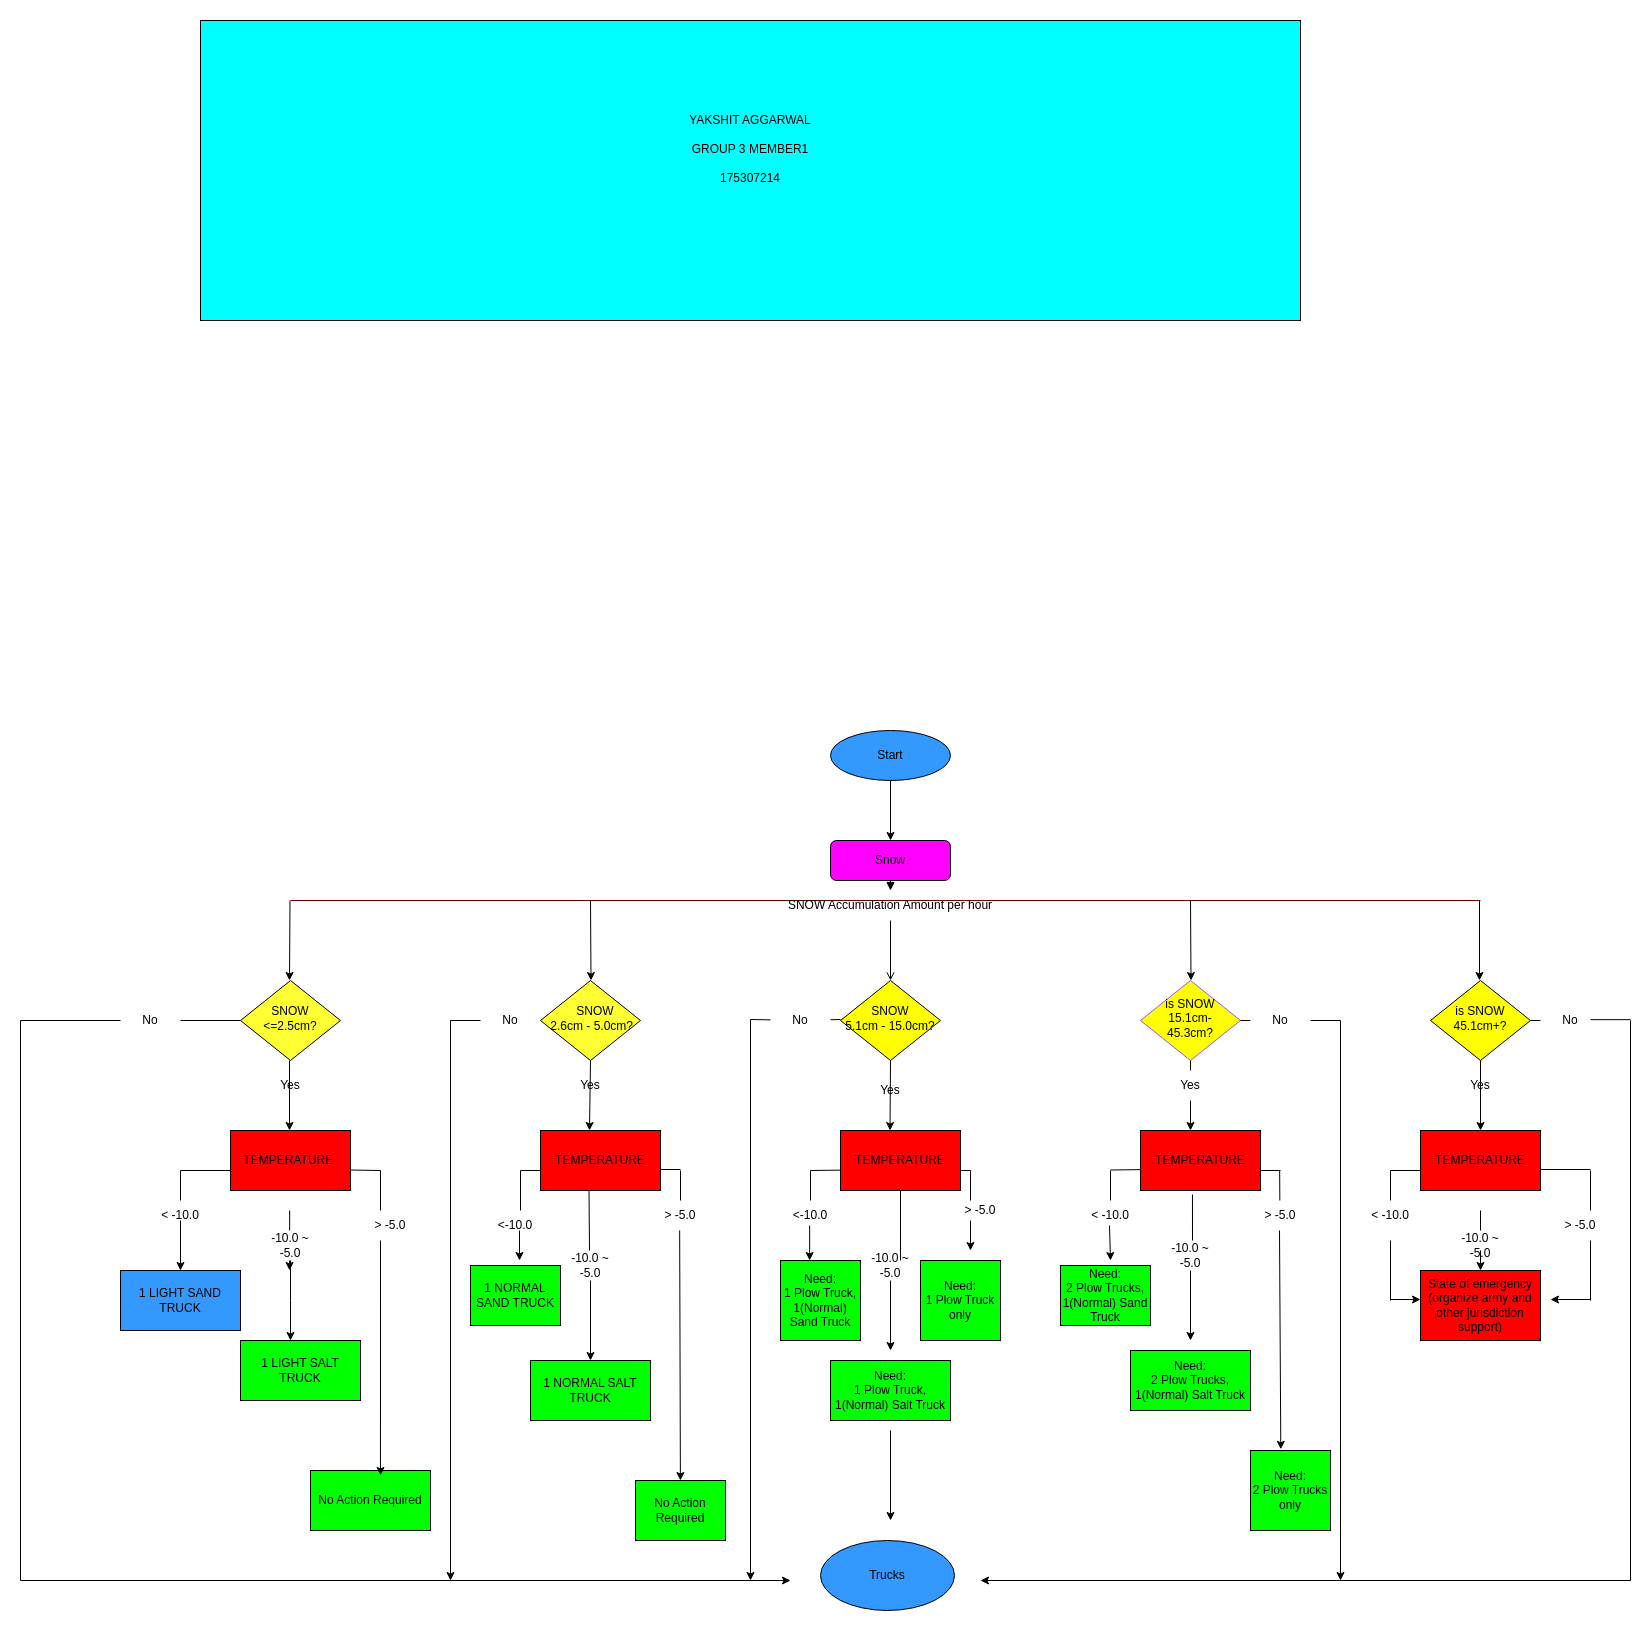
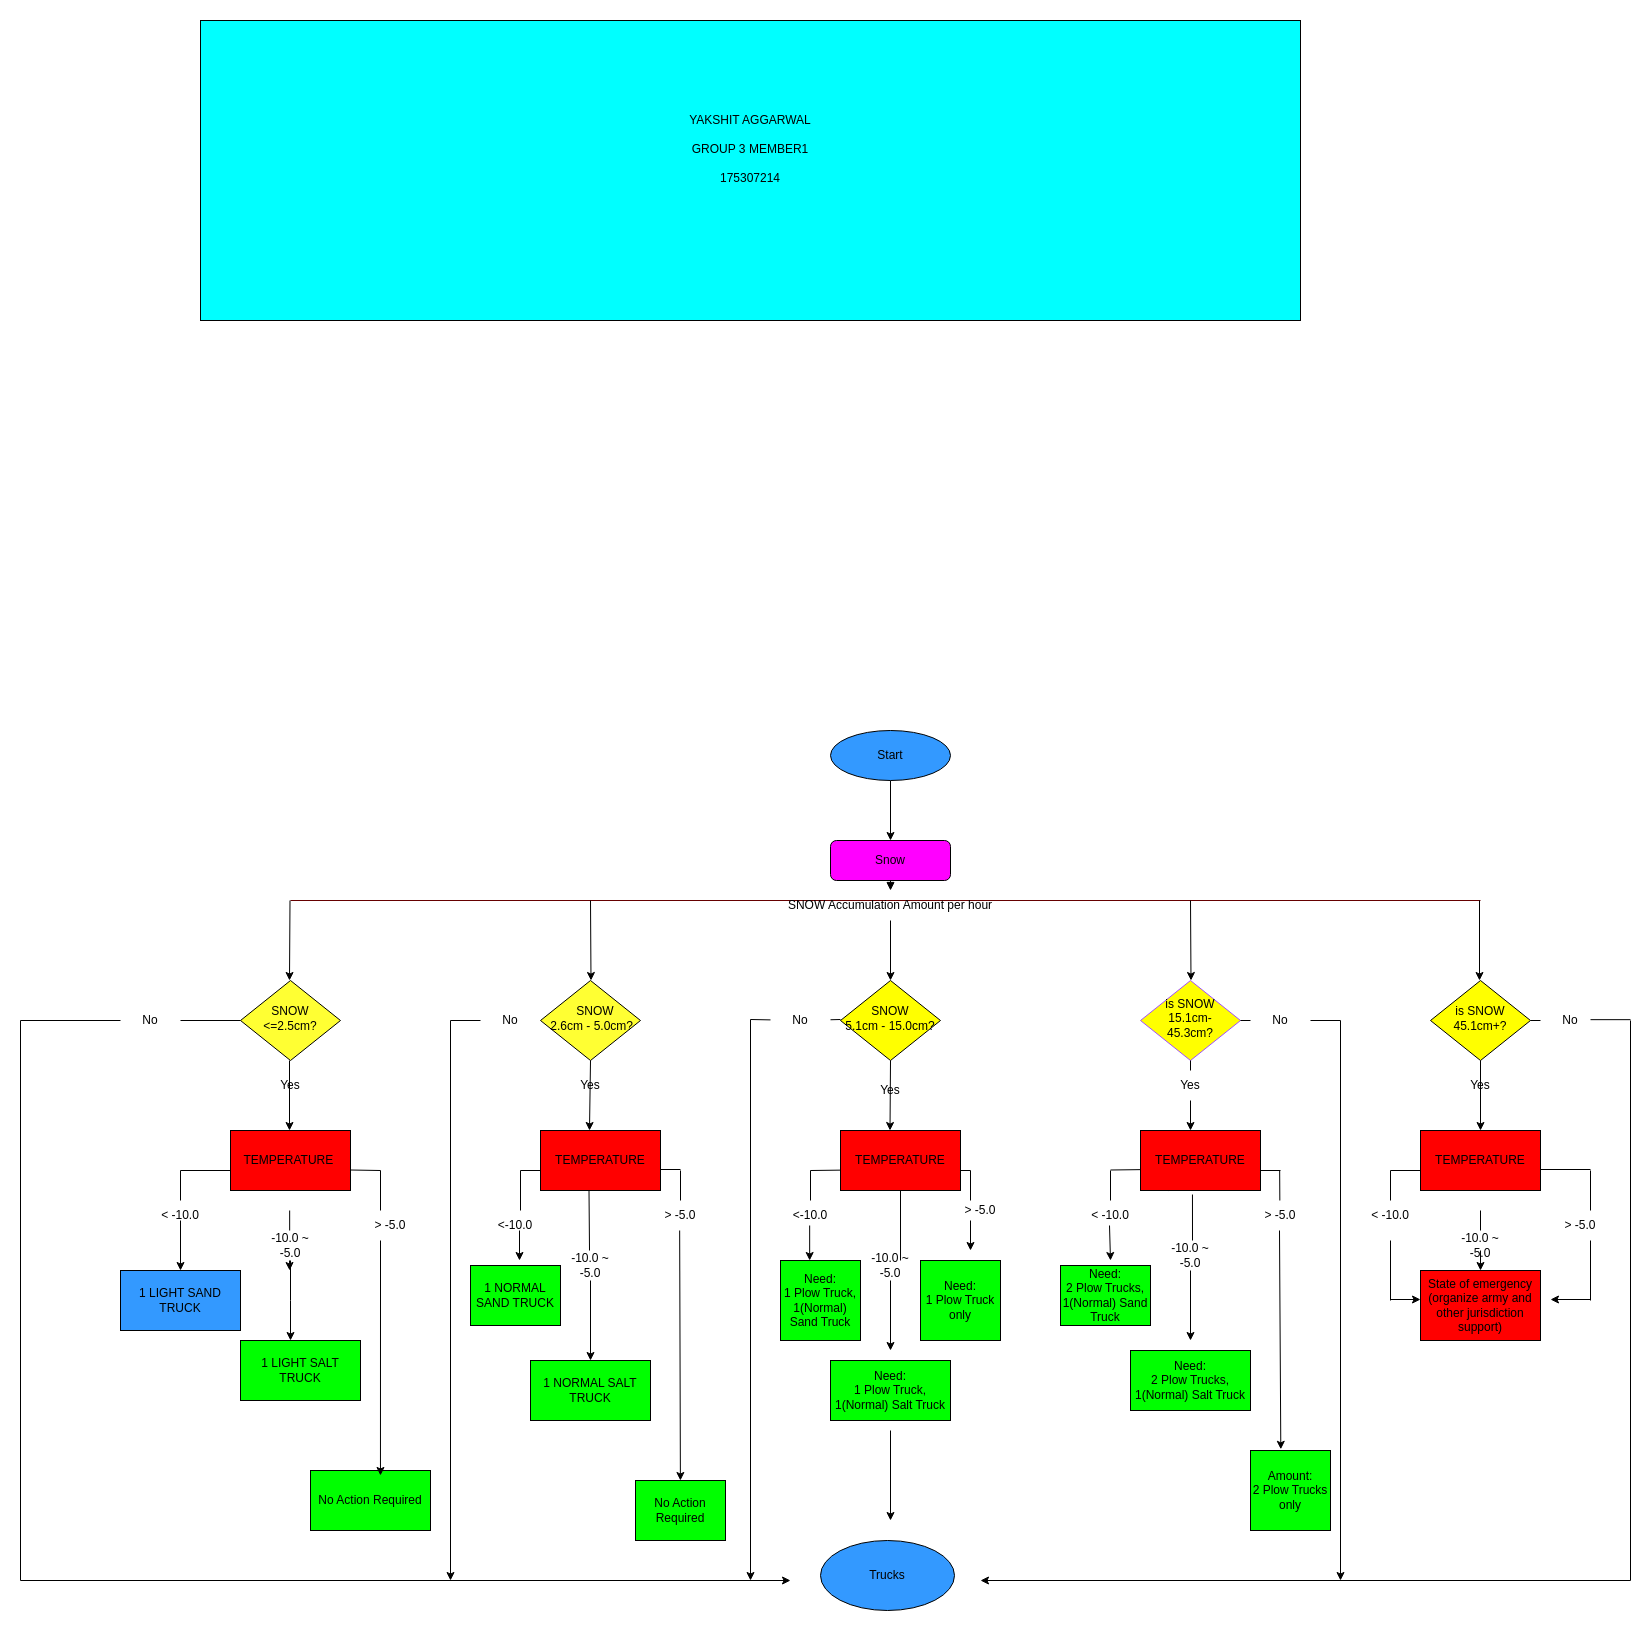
edge "SNOW Accumulation Amount per hour" -> "SNOW 5.1cm - 15.0cm?": arrowhead open -> classic
node "Need: 2 Plow Trucks only": label "Need: 2 Plow Trucks only" -> "Amount: 2 Plow Trucks only"
